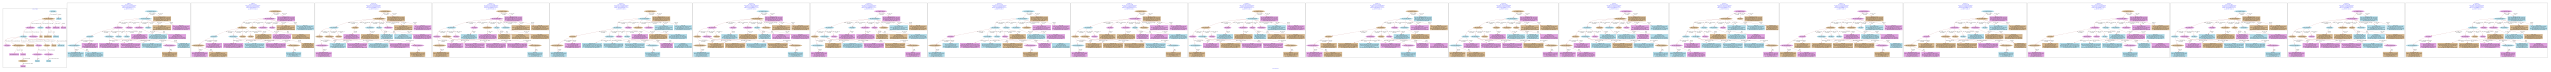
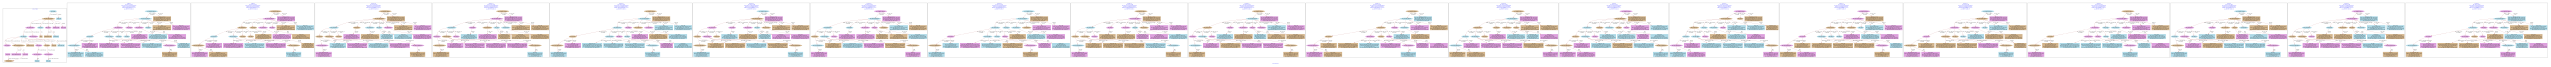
edge "E52_Time-Span3" -> "death_date": reversed
